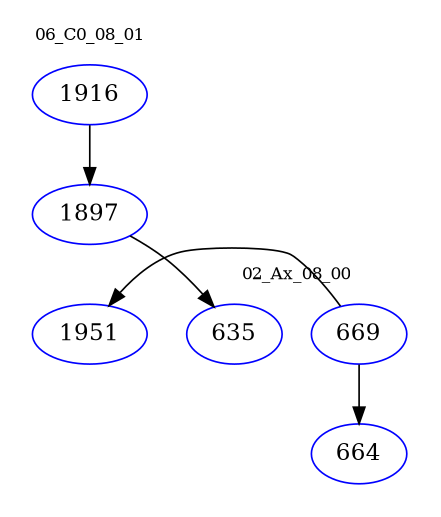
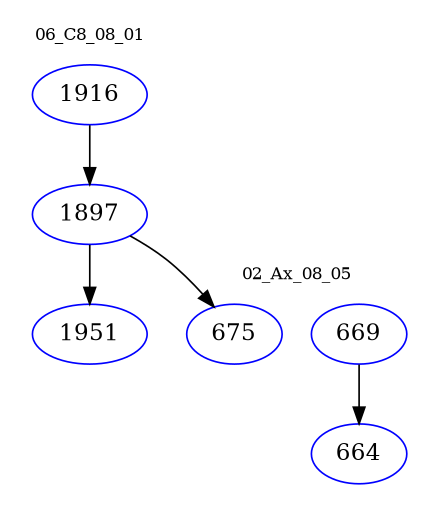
cluster "06_C0_08_01": label "06_C0_08_01" -> "06_C8_08_01"
edge "669" -> "1951": now "1897" -> "1951"
cluster "02_Ax_08_00": label "02_Ax_08_00" -> "02_Ax_08_05"
node "635": label "635" -> "675"
